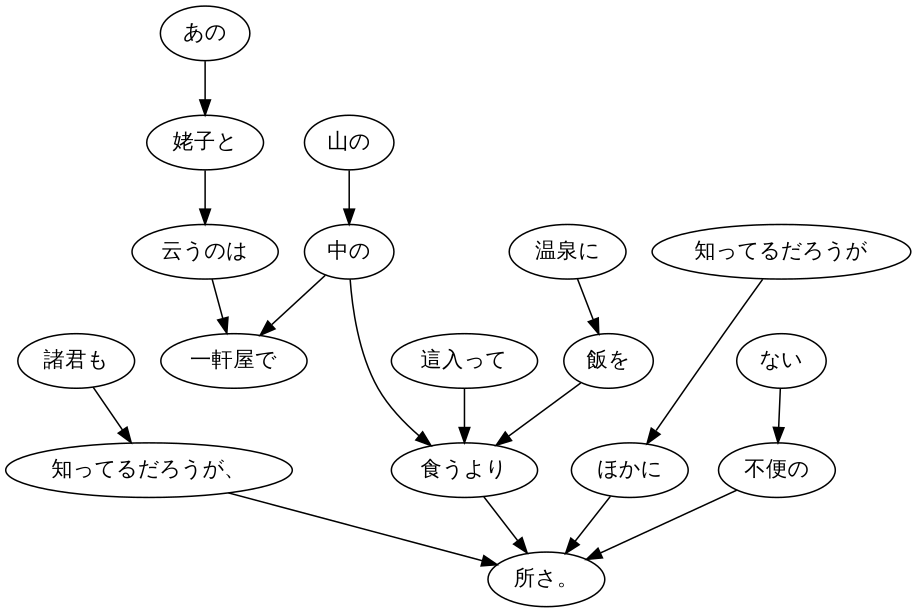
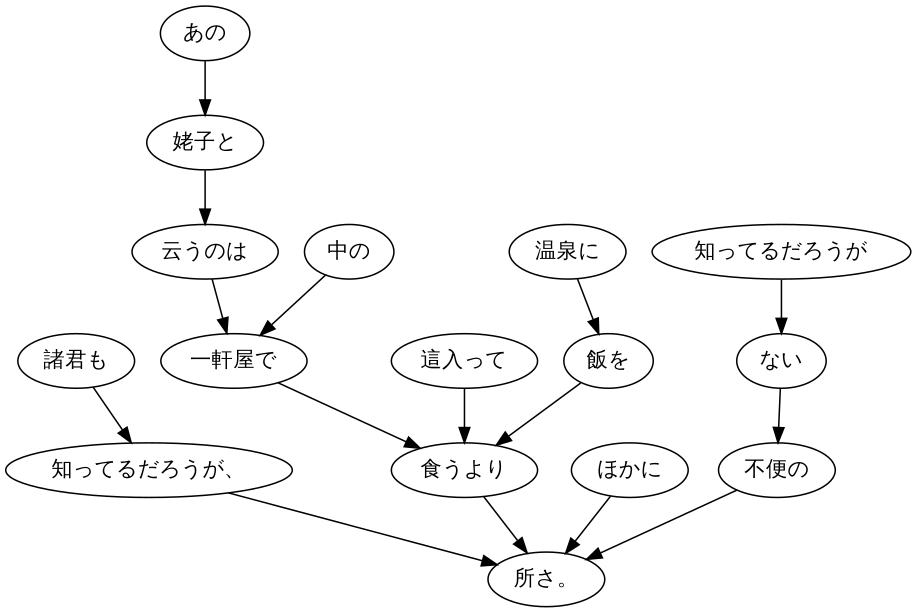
node "山の": removed
edge "知ってるだろうが" -> "ほかに": now "知ってるだろうが" -> "ない"
edge "中の" -> "食うより": now "一軒屋で" -> "食うより"
